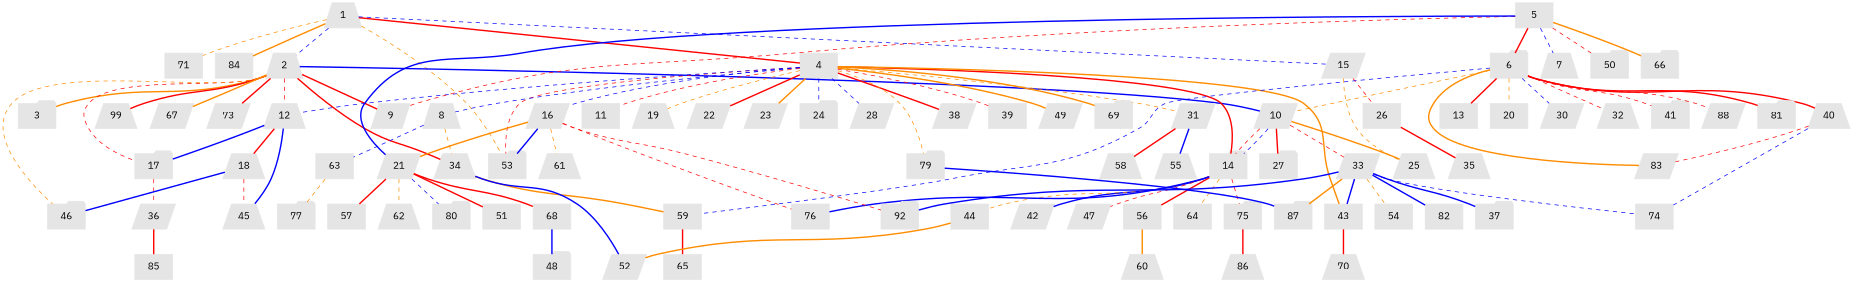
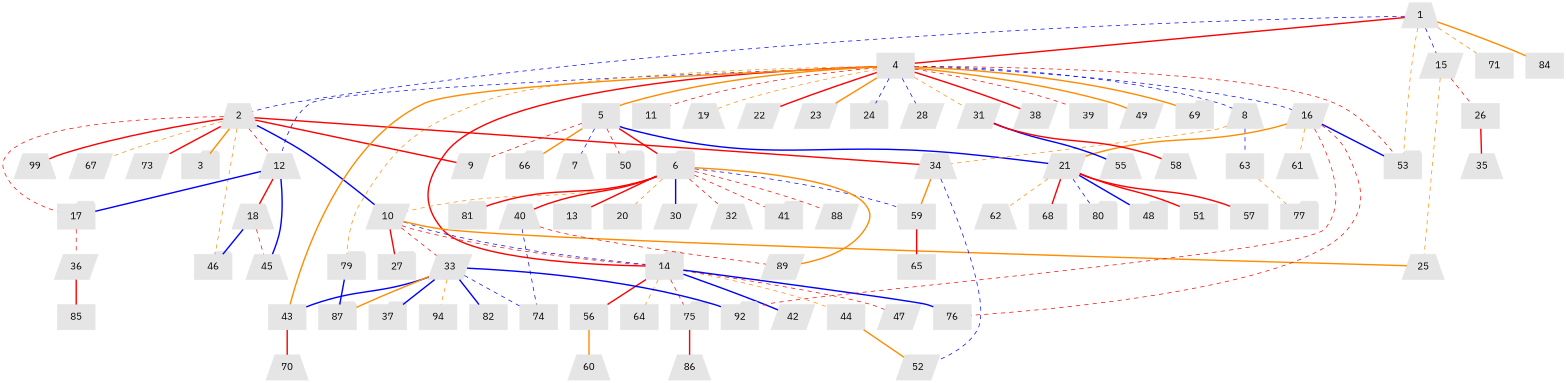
edge "4" -- "5": added
edge "2" -- "67": style bold -> dashed
edge "6" -- "30": style dashed -> bold
node "83": label "83" -> "89"
edge "34" -- "52": style bold -> dashed
node "54": label "54" -> "94"
edge "68" -- "48": now "21" -- "48"
